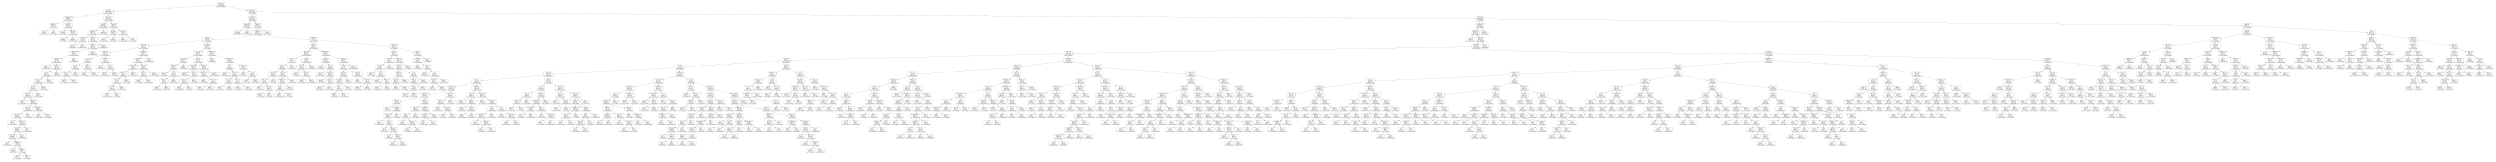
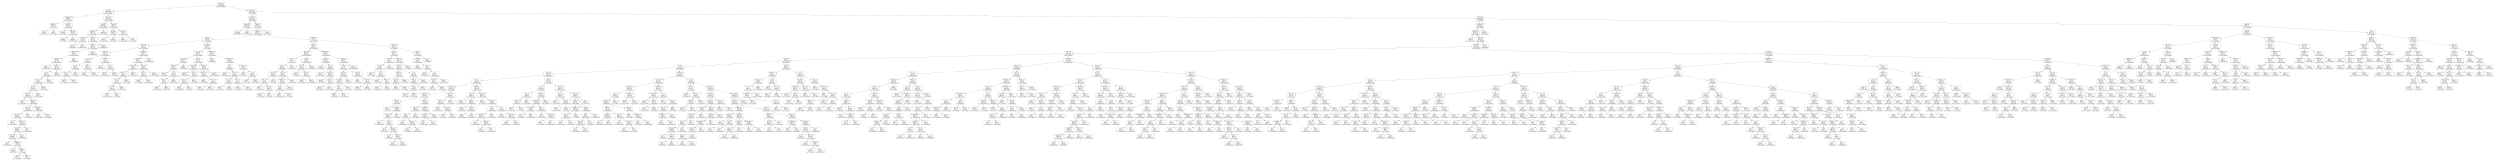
node "gini = 0.0 samples = 8 value = [0, 8] class = Non-acceptable": removed
